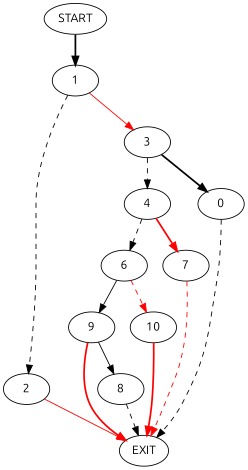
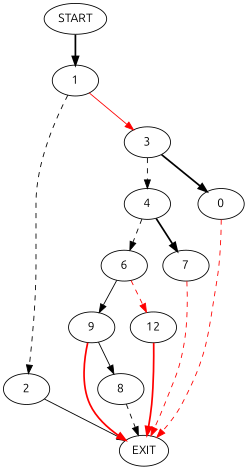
edge "4" -> "7": color red -> black
node "10": label "10" -> "12"
edge "0" -> "EXIT": color black -> red
edge "2" -> "EXIT": color red -> black
